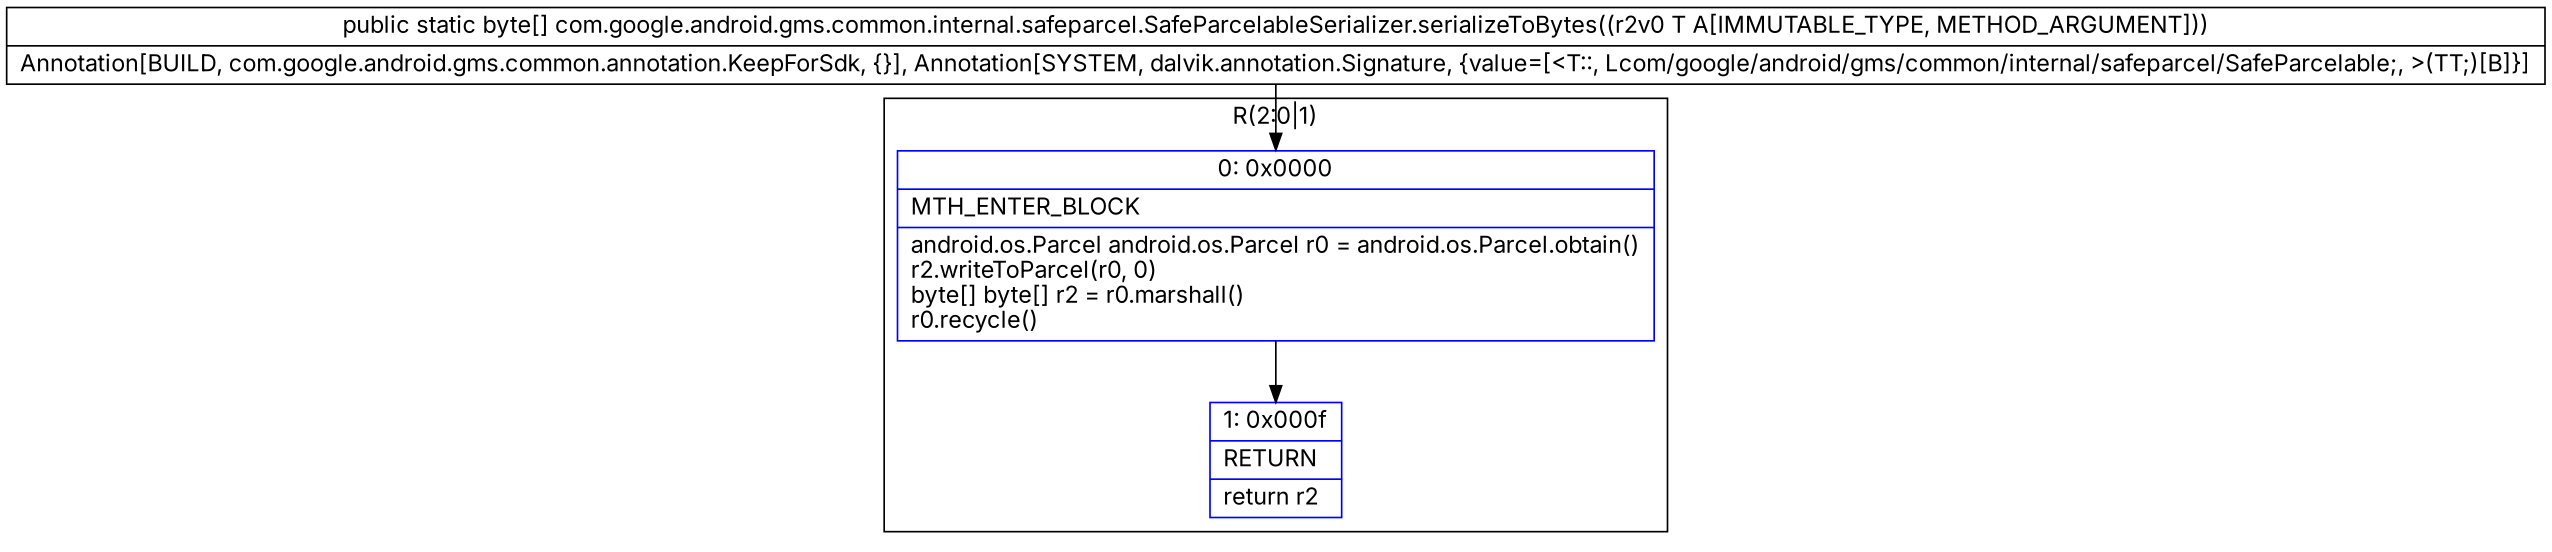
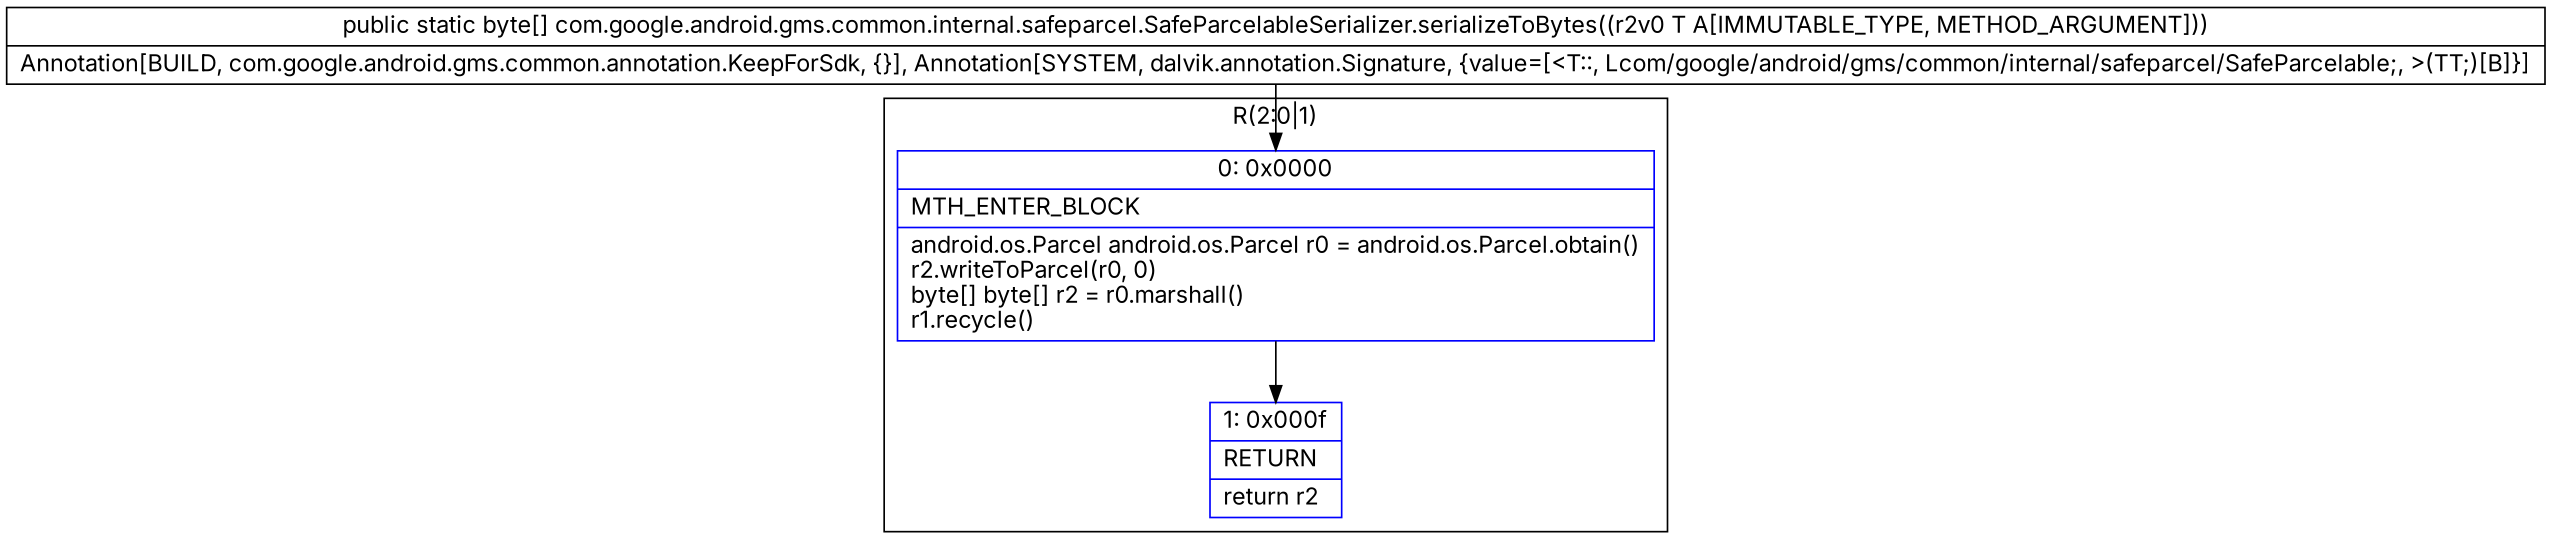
node "0: 0x0000": text "r0.recycle()" -> "r1.recycle()"
